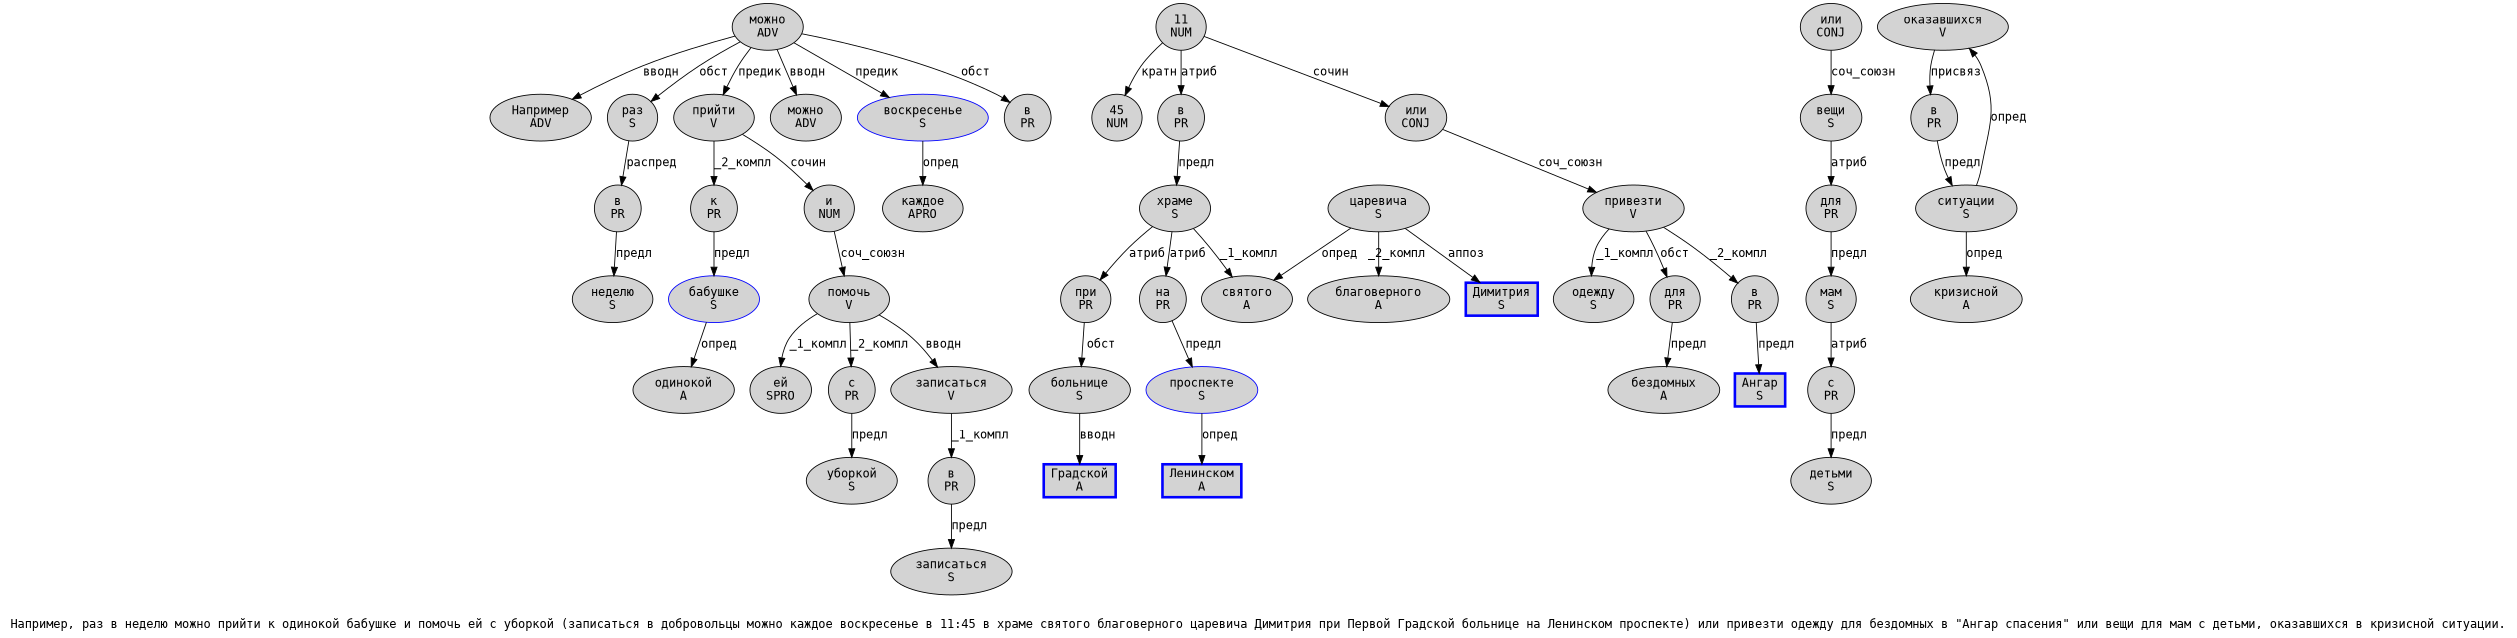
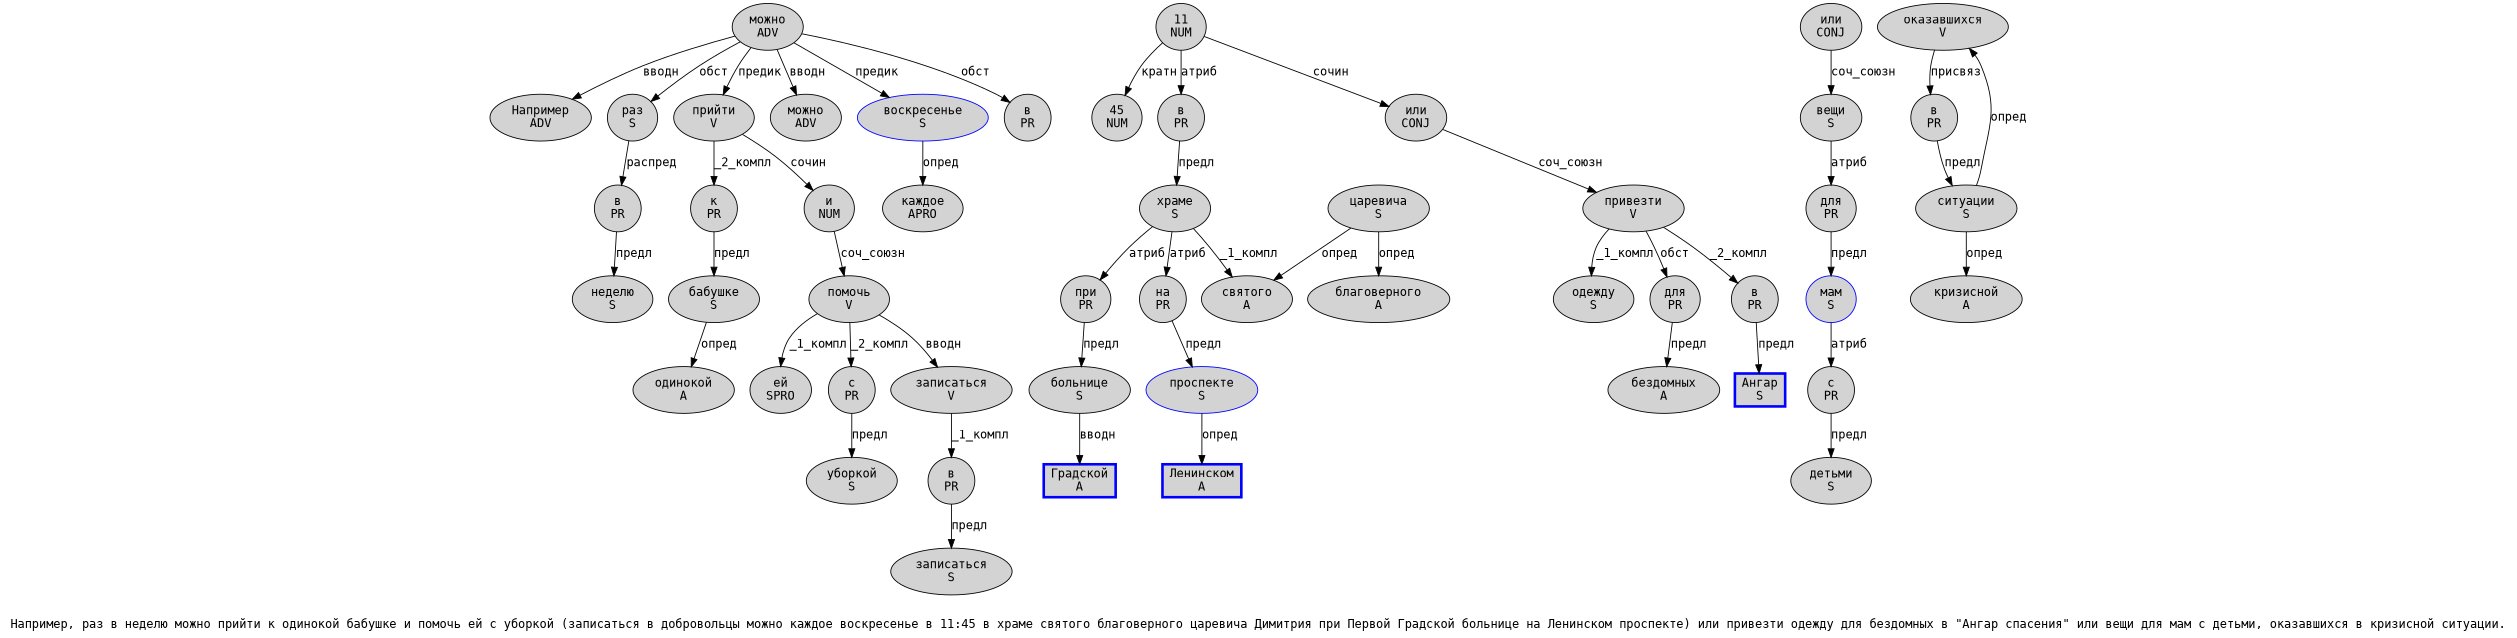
edge "царевича S" -> "благоверного A": label "_2_компл" -> "опред"
node "бабушке S": color blue -> black
node "Димитрия S": removed
node "мам S": color black -> blue
edge "при PR" -> "больнице S": label "обст" -> "предл"
